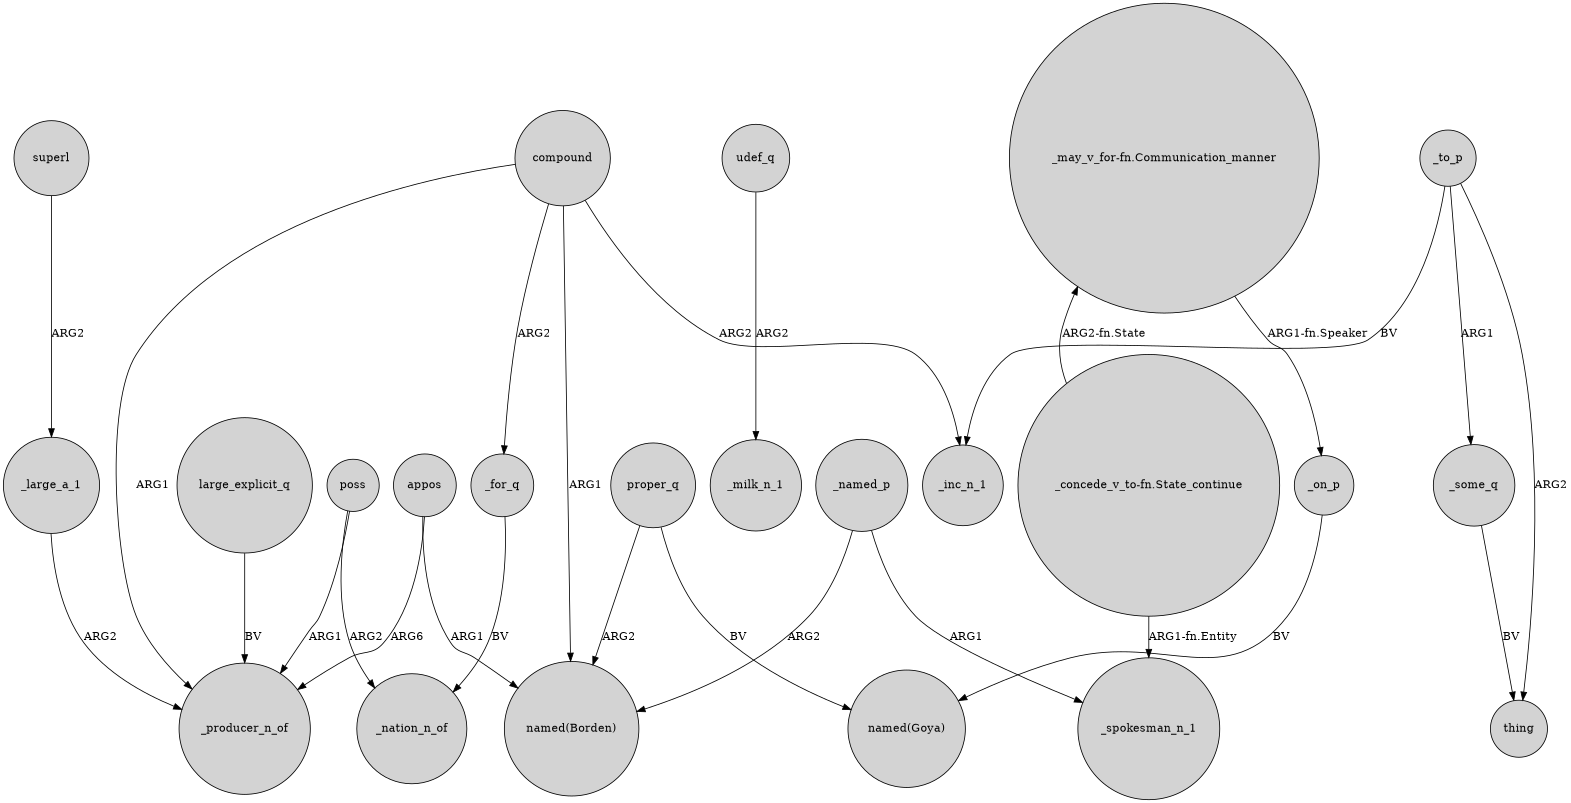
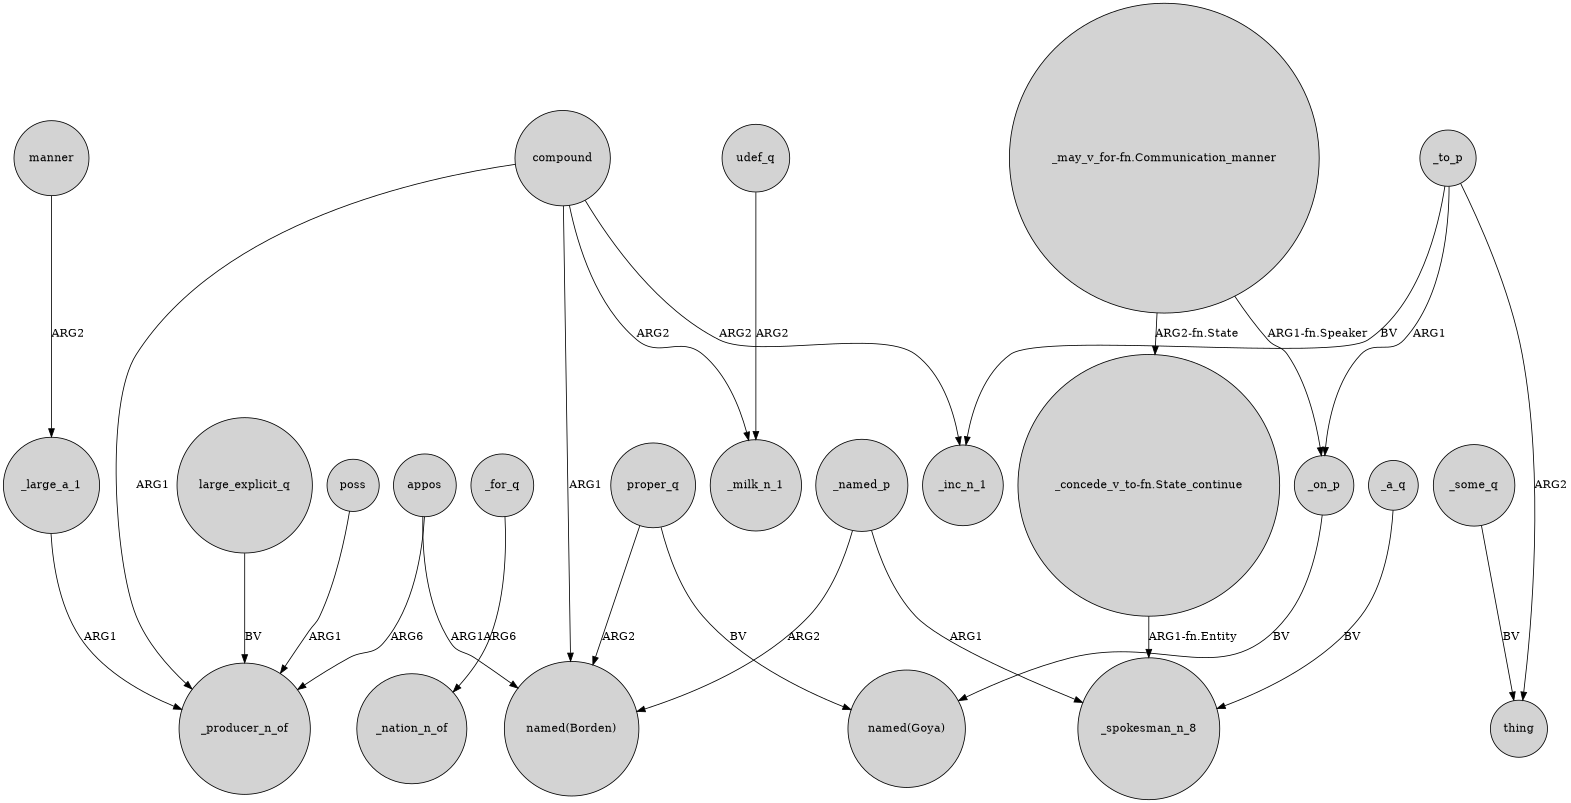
node "superl": label "superl" -> "manner"
edge "_to_p" -> "_some_q": now "_to_p" -> "_on_p"
edge "compound" -> "_for_q": now "compound" -> "_milk_n_1"
edge "_concede_v_to-fn.State_continue" -> "_may_v_for-fn.Communication_manner": reversed
node "_a_q": added
edge "poss" -> "_nation_n_of": removed, label "ARG2"
edge "_large_a_1" -> "_producer_n_of": label "ARG2" -> "ARG1"
edge "_for_q" -> "_nation_n_of": label "BV" -> "ARG6"
node "_spokesman_n_1": label "_spokesman_n_1" -> "_spokesman_n_8"
